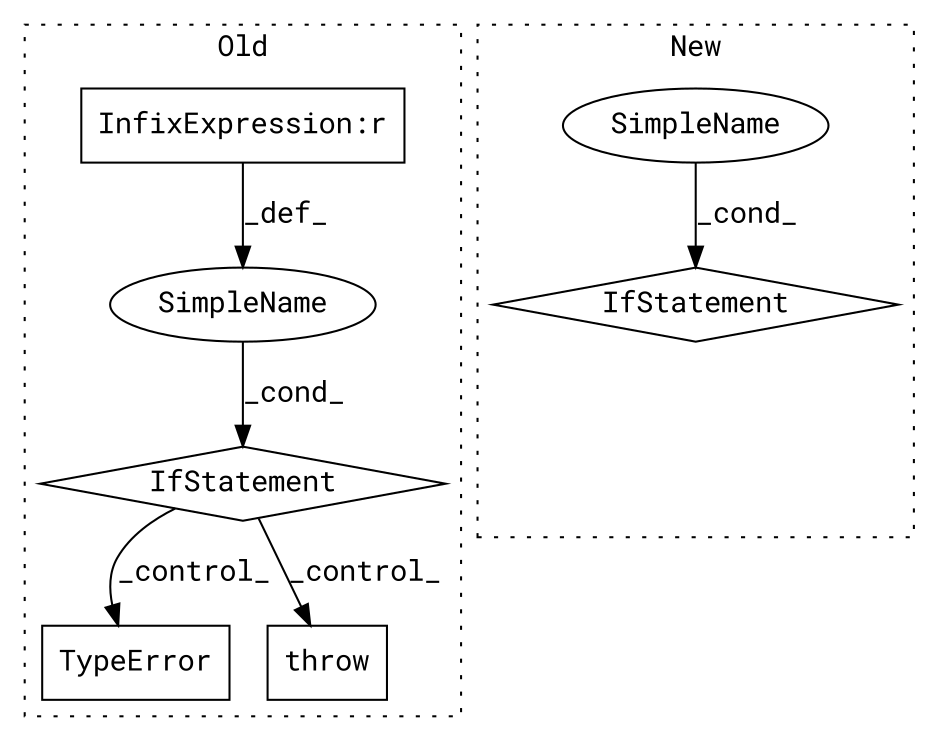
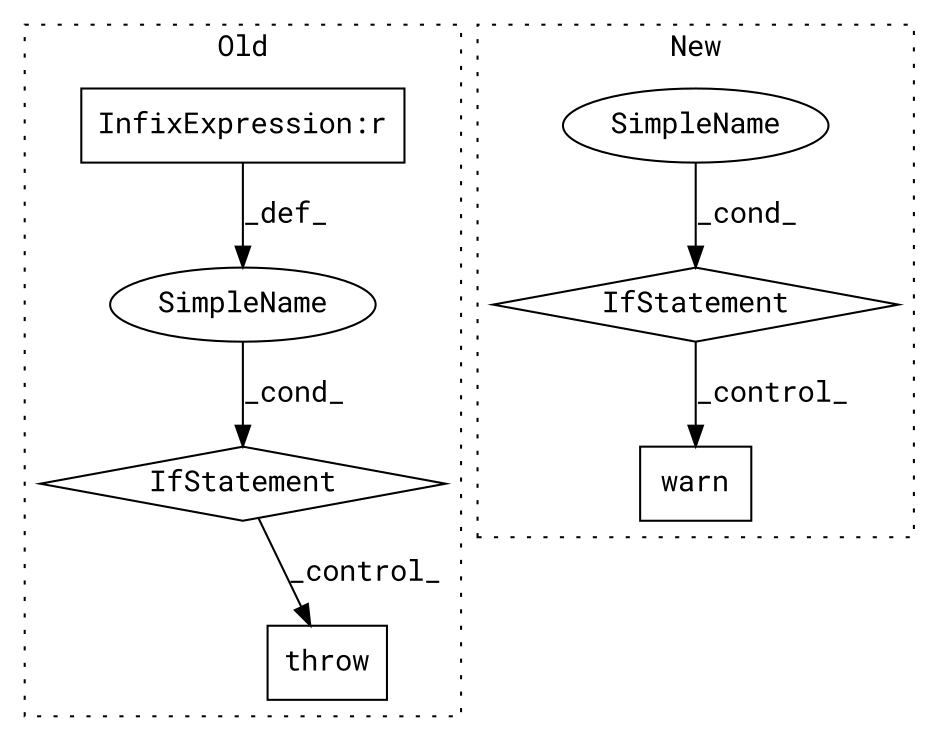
node "warn": added
node "TypeError": removed
